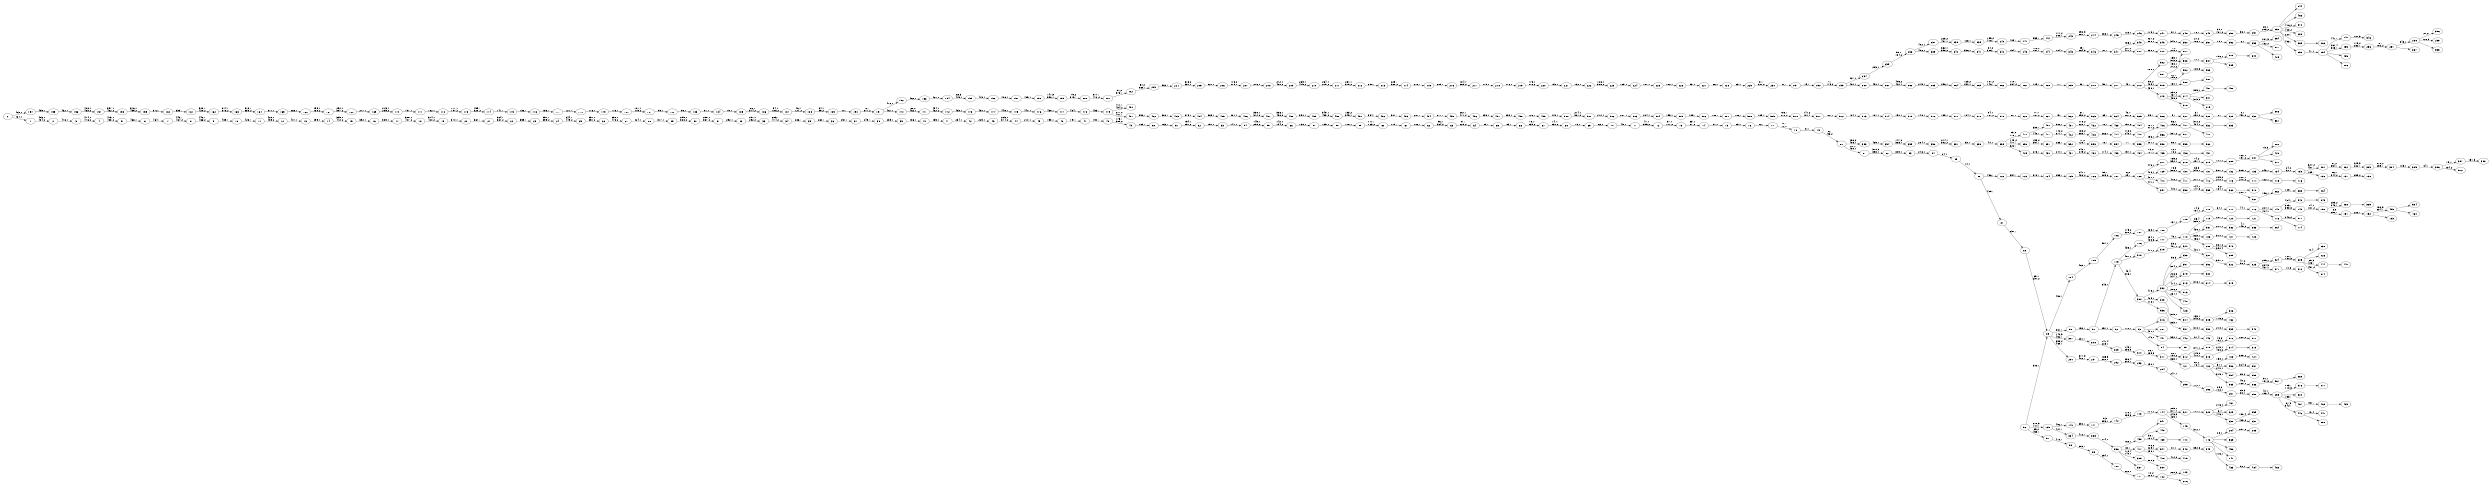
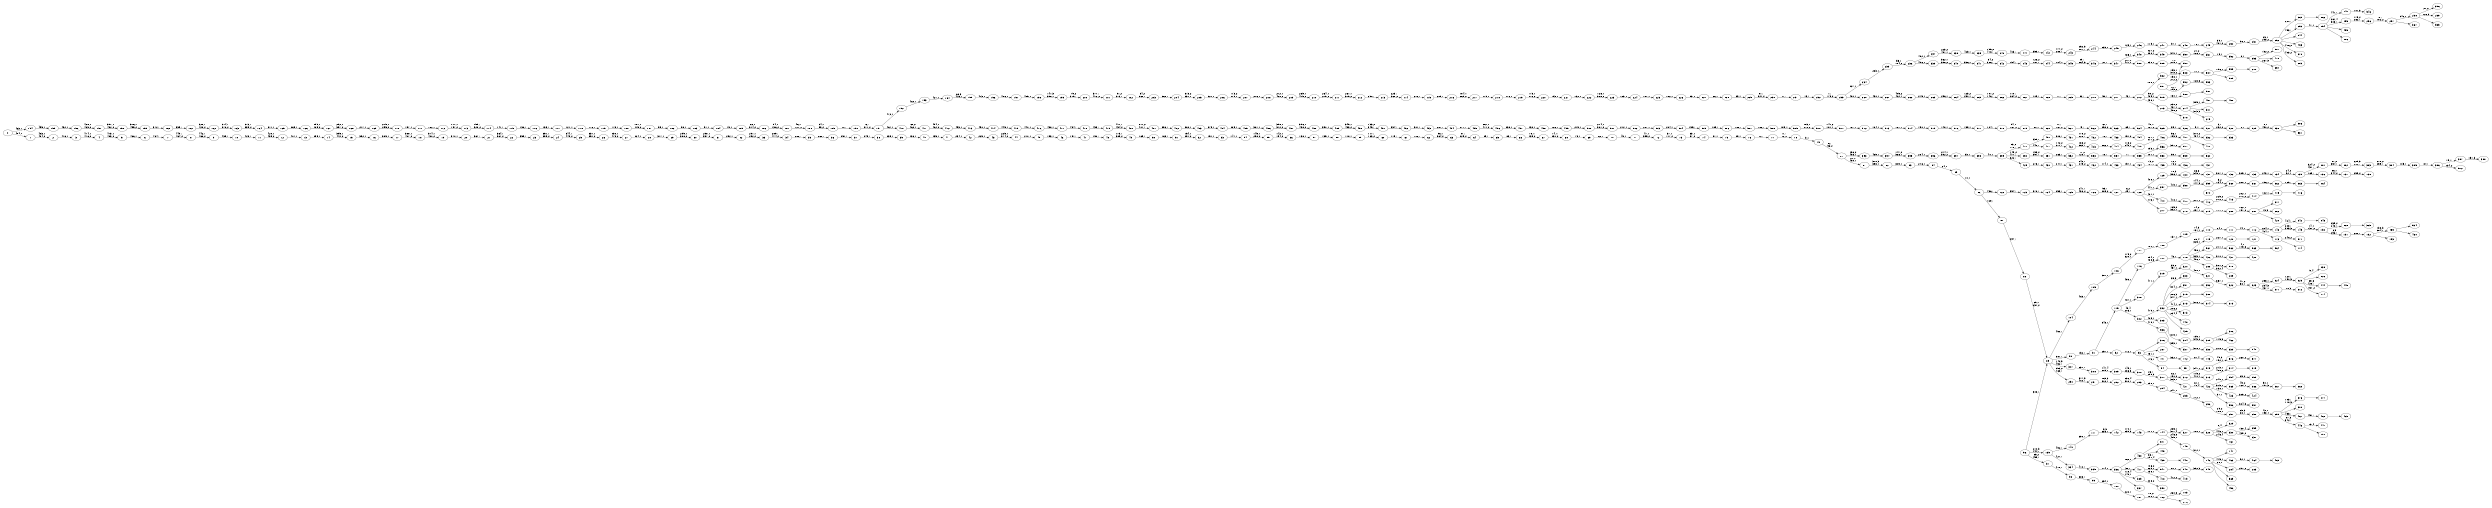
edge "479" -> "481": now "480" -> "481"
edge "360" -> "570": reversed
